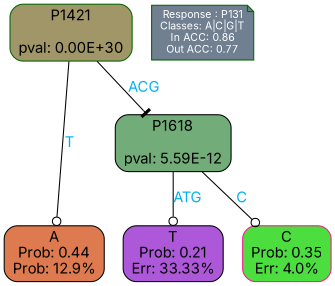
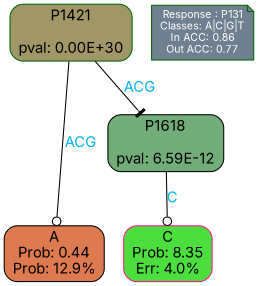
edge "P1421 pval: 0.00E+30" -> "A Prob: 0.44 Prob: 12.9%": label "T" -> "ACG"
node "P1618 pval: 5.59E-12": label "P1618 pval: 5.59E-12" -> "P1618 pval: 6.59E-12"
node "T Prob: 0.21 Err: 33.33%": removed
node "C Prob: 0.35 Err: 4.0%": label "C Prob: 0.35 Err: 4.0%" -> "C Prob: 8.35 Err: 4.0%"
